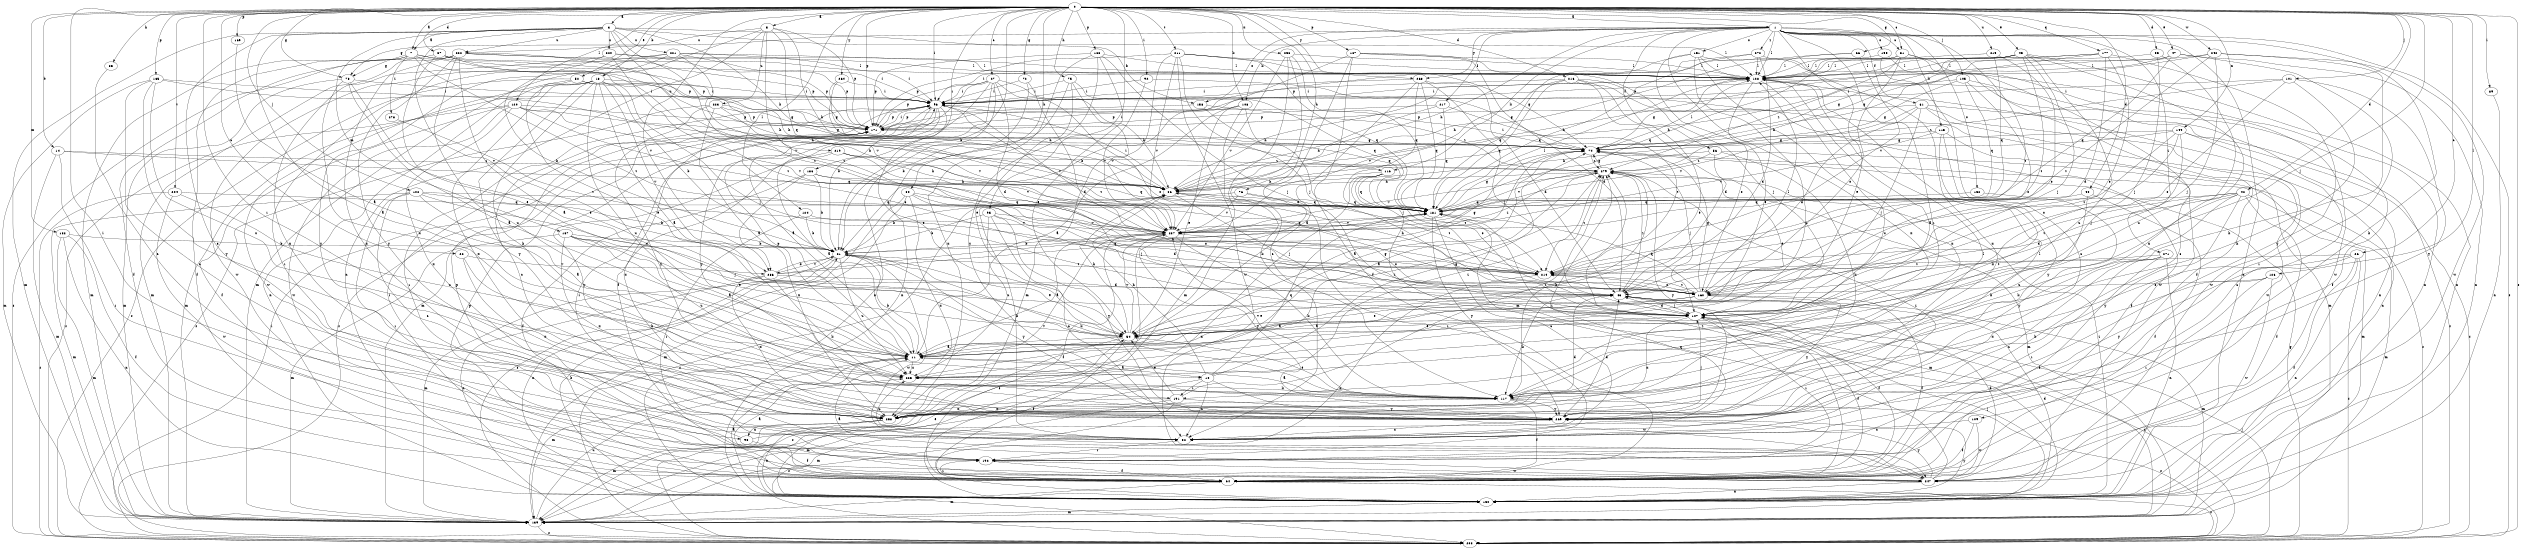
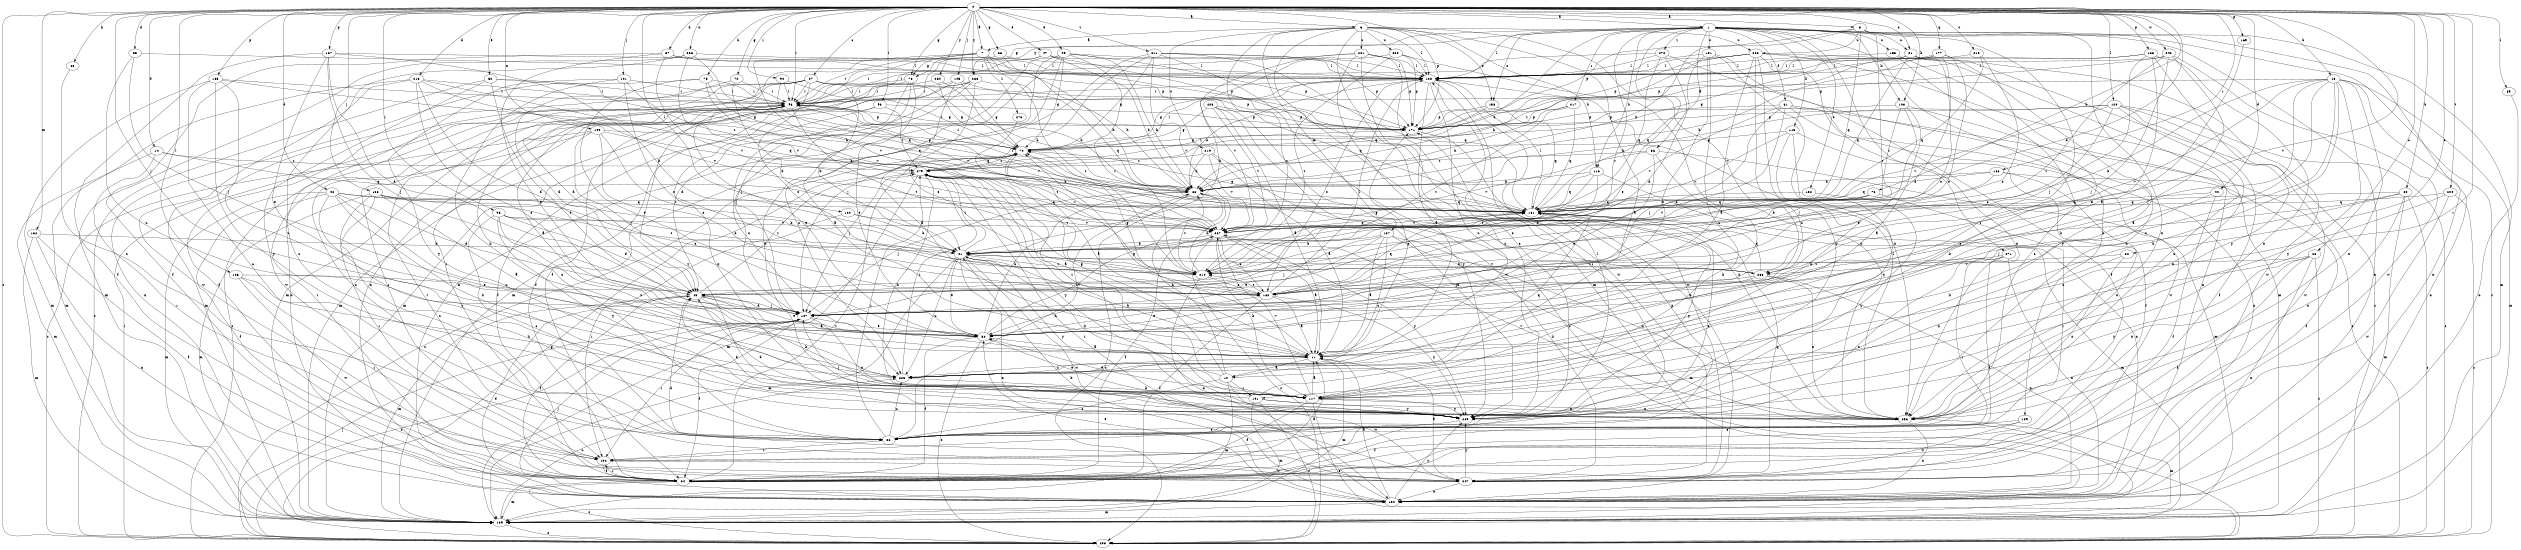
edge "5" -> "223": removed, label "u"
edge "1" -> "191": reversed
edge "258" -> "93": reversed
